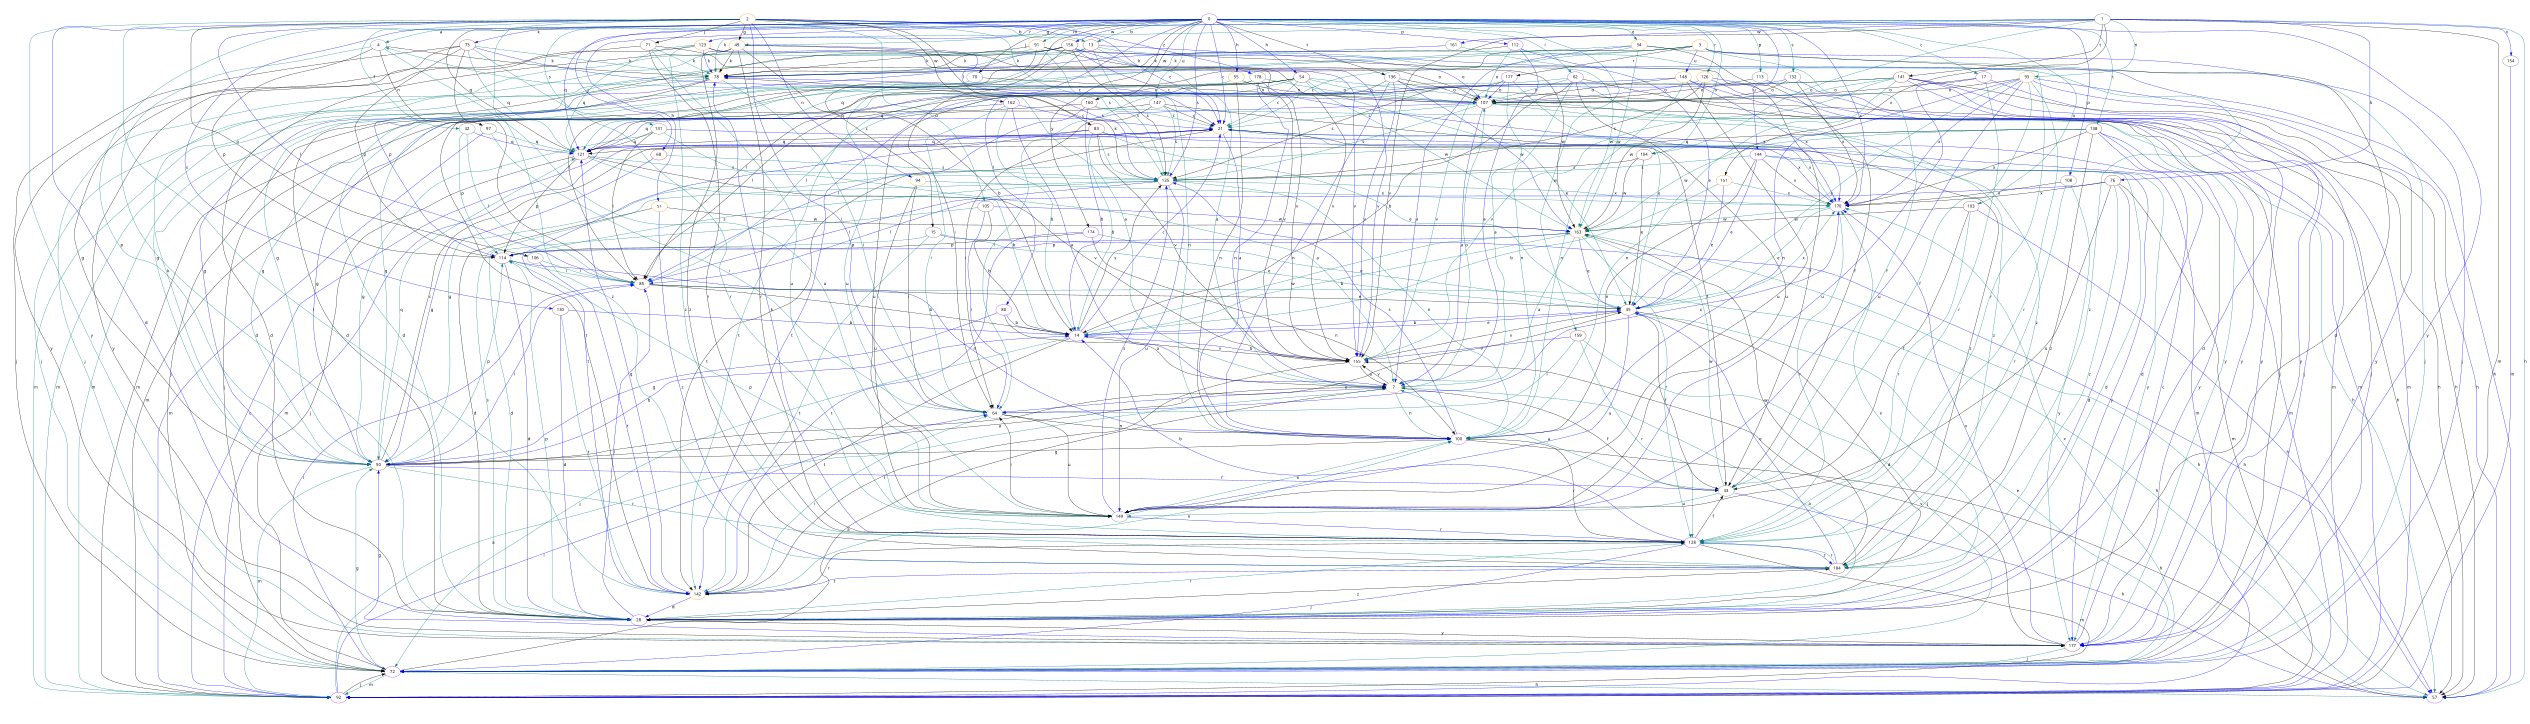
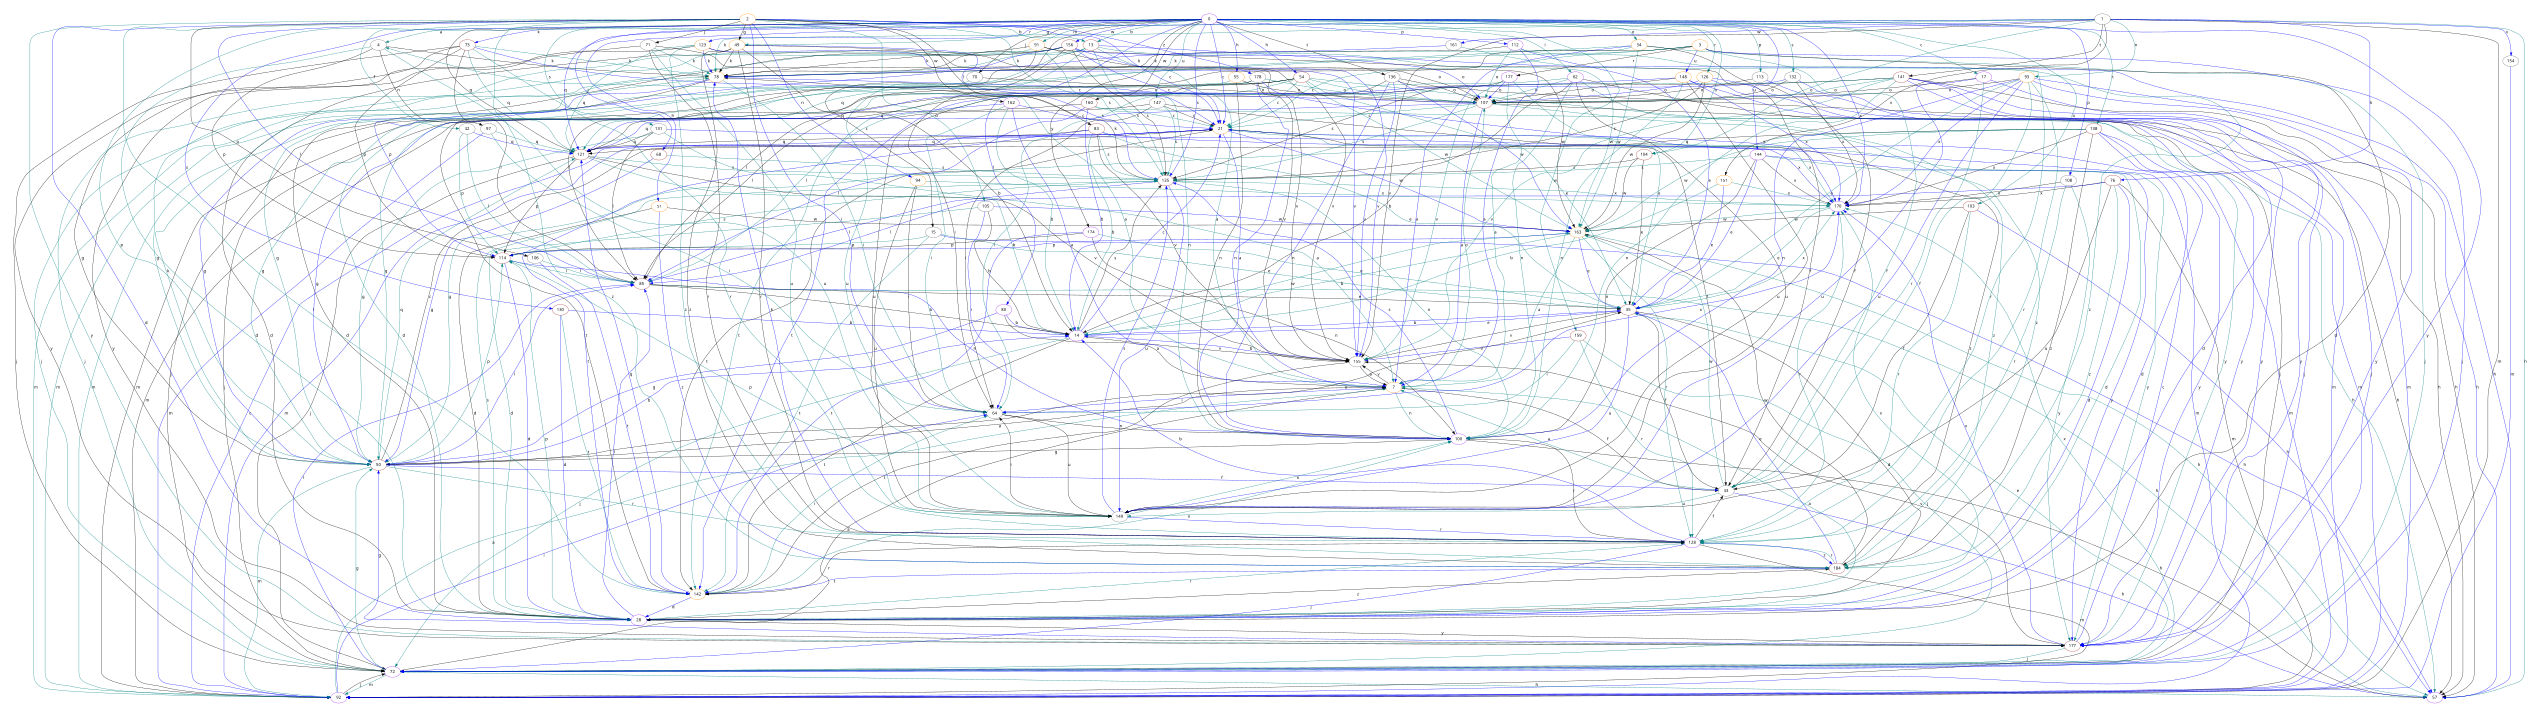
edge "21" -> "163": added, label "w"
edge "17" -> "128": now "17" -> "43"
